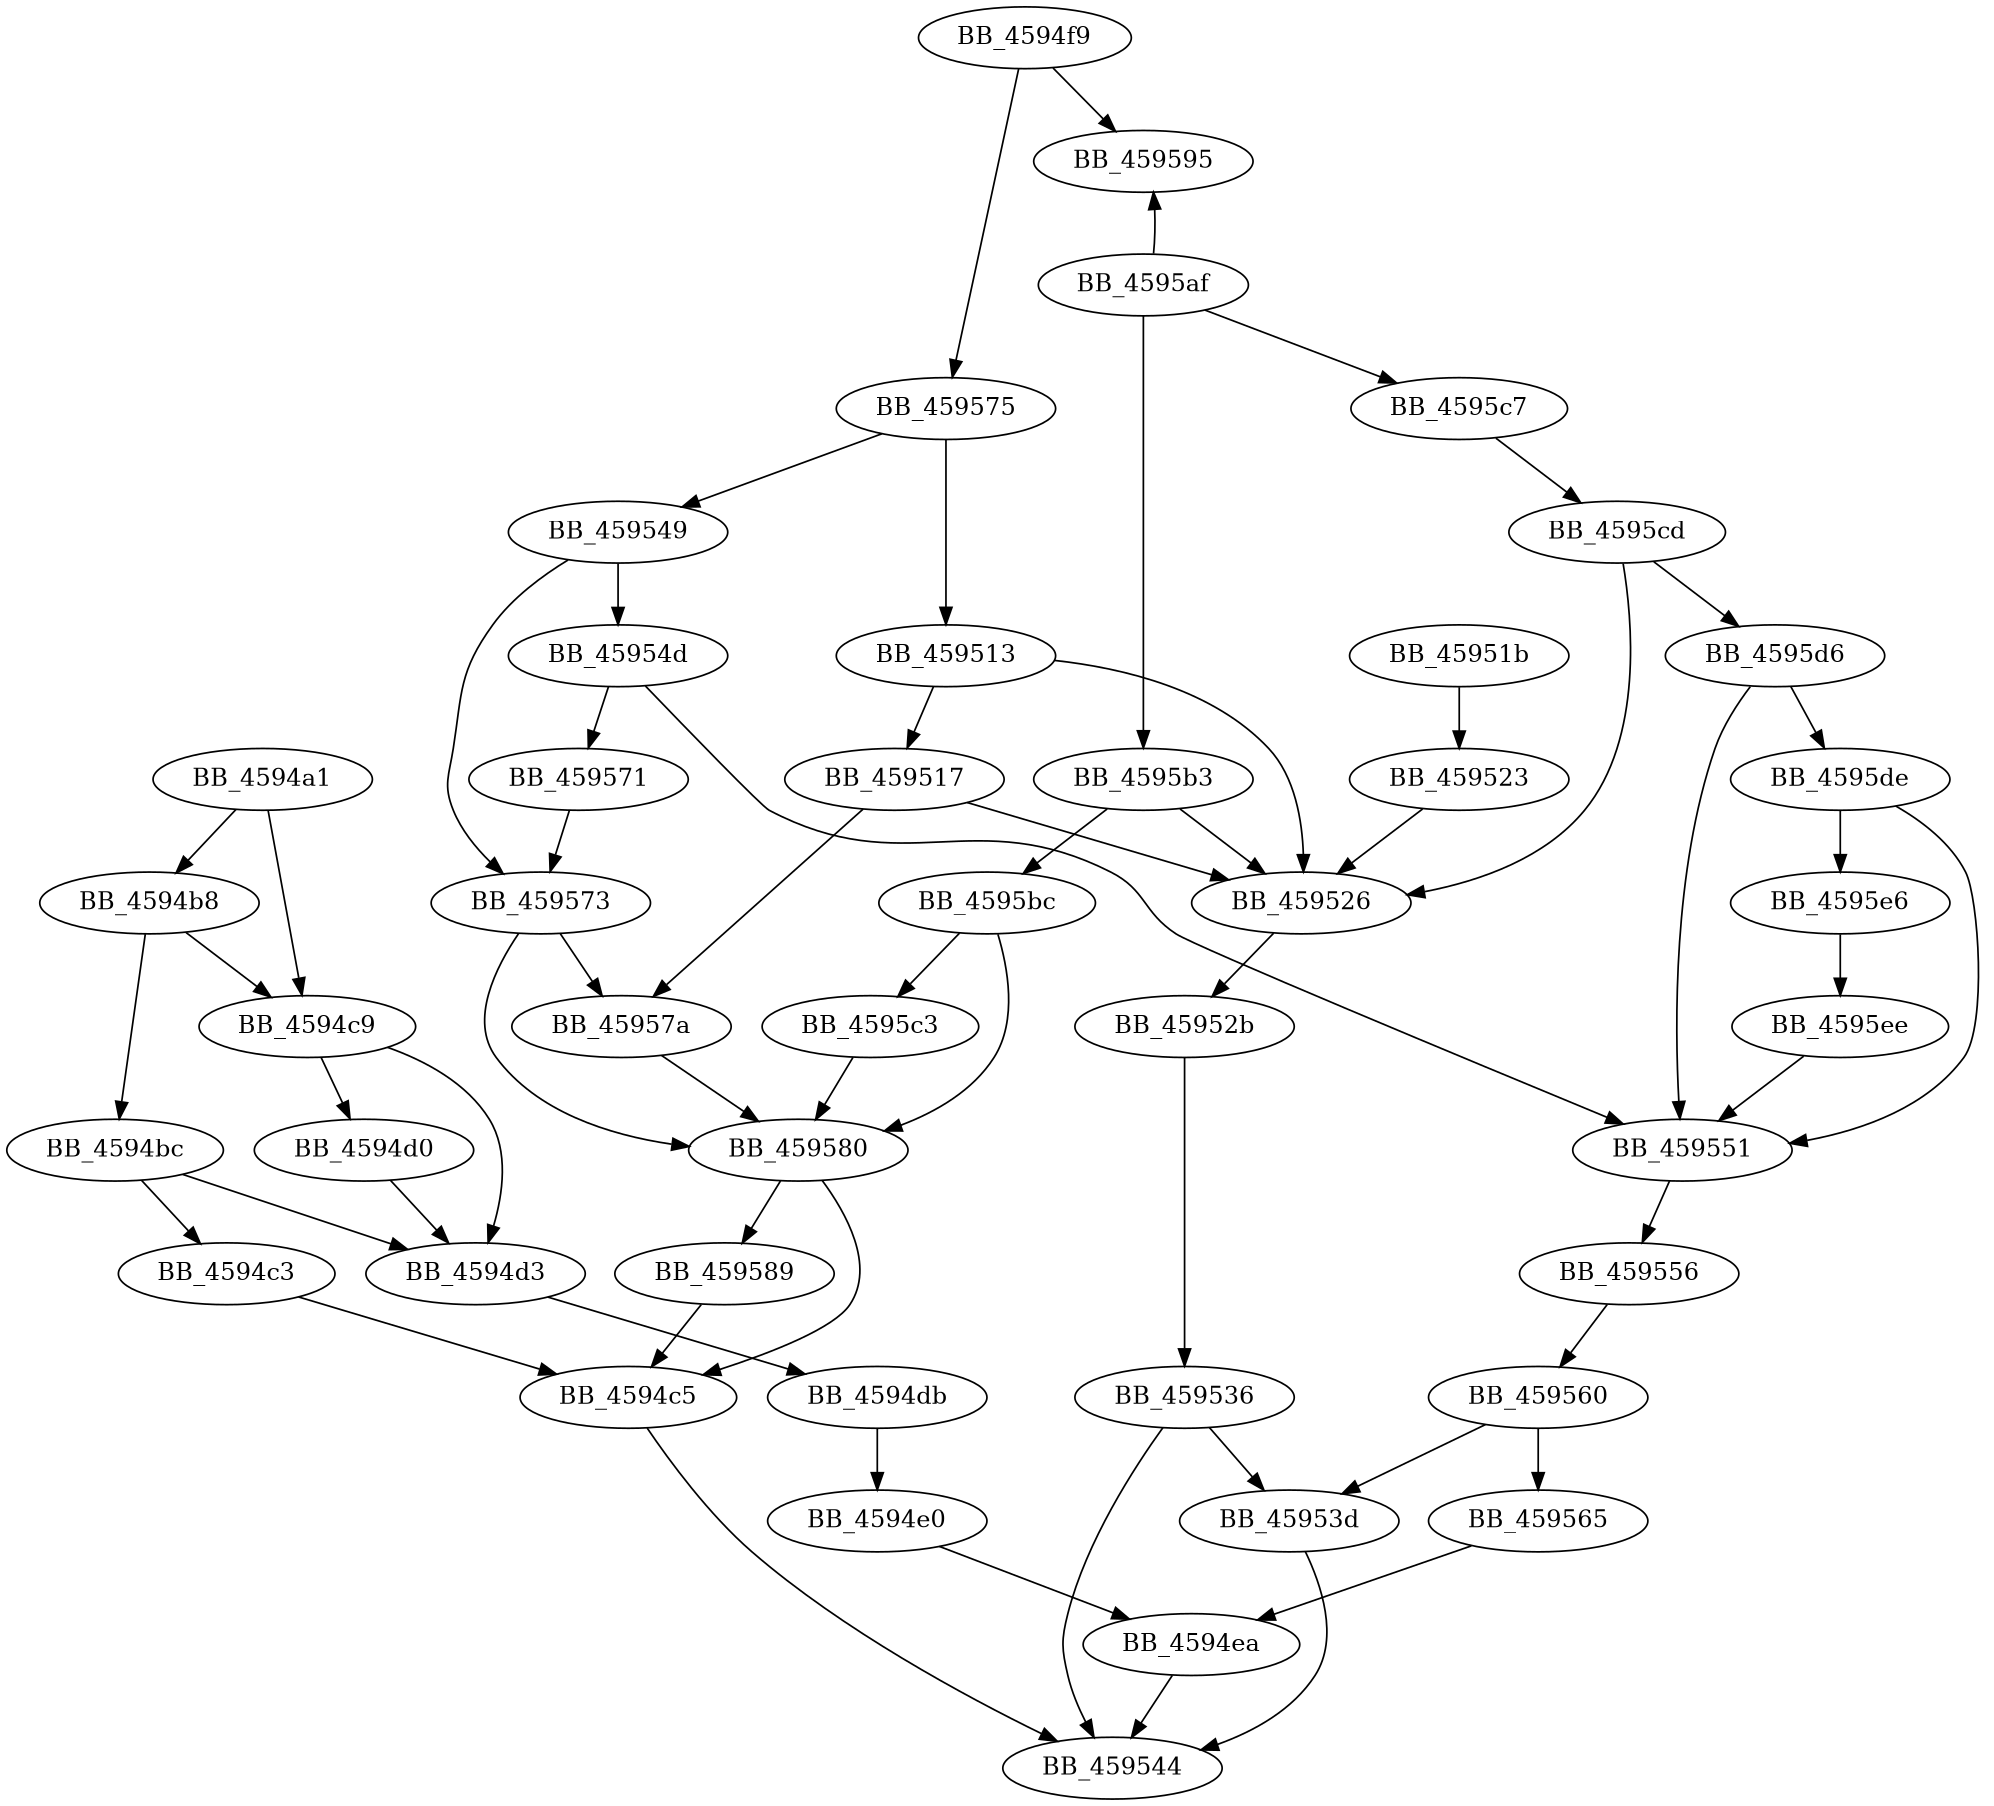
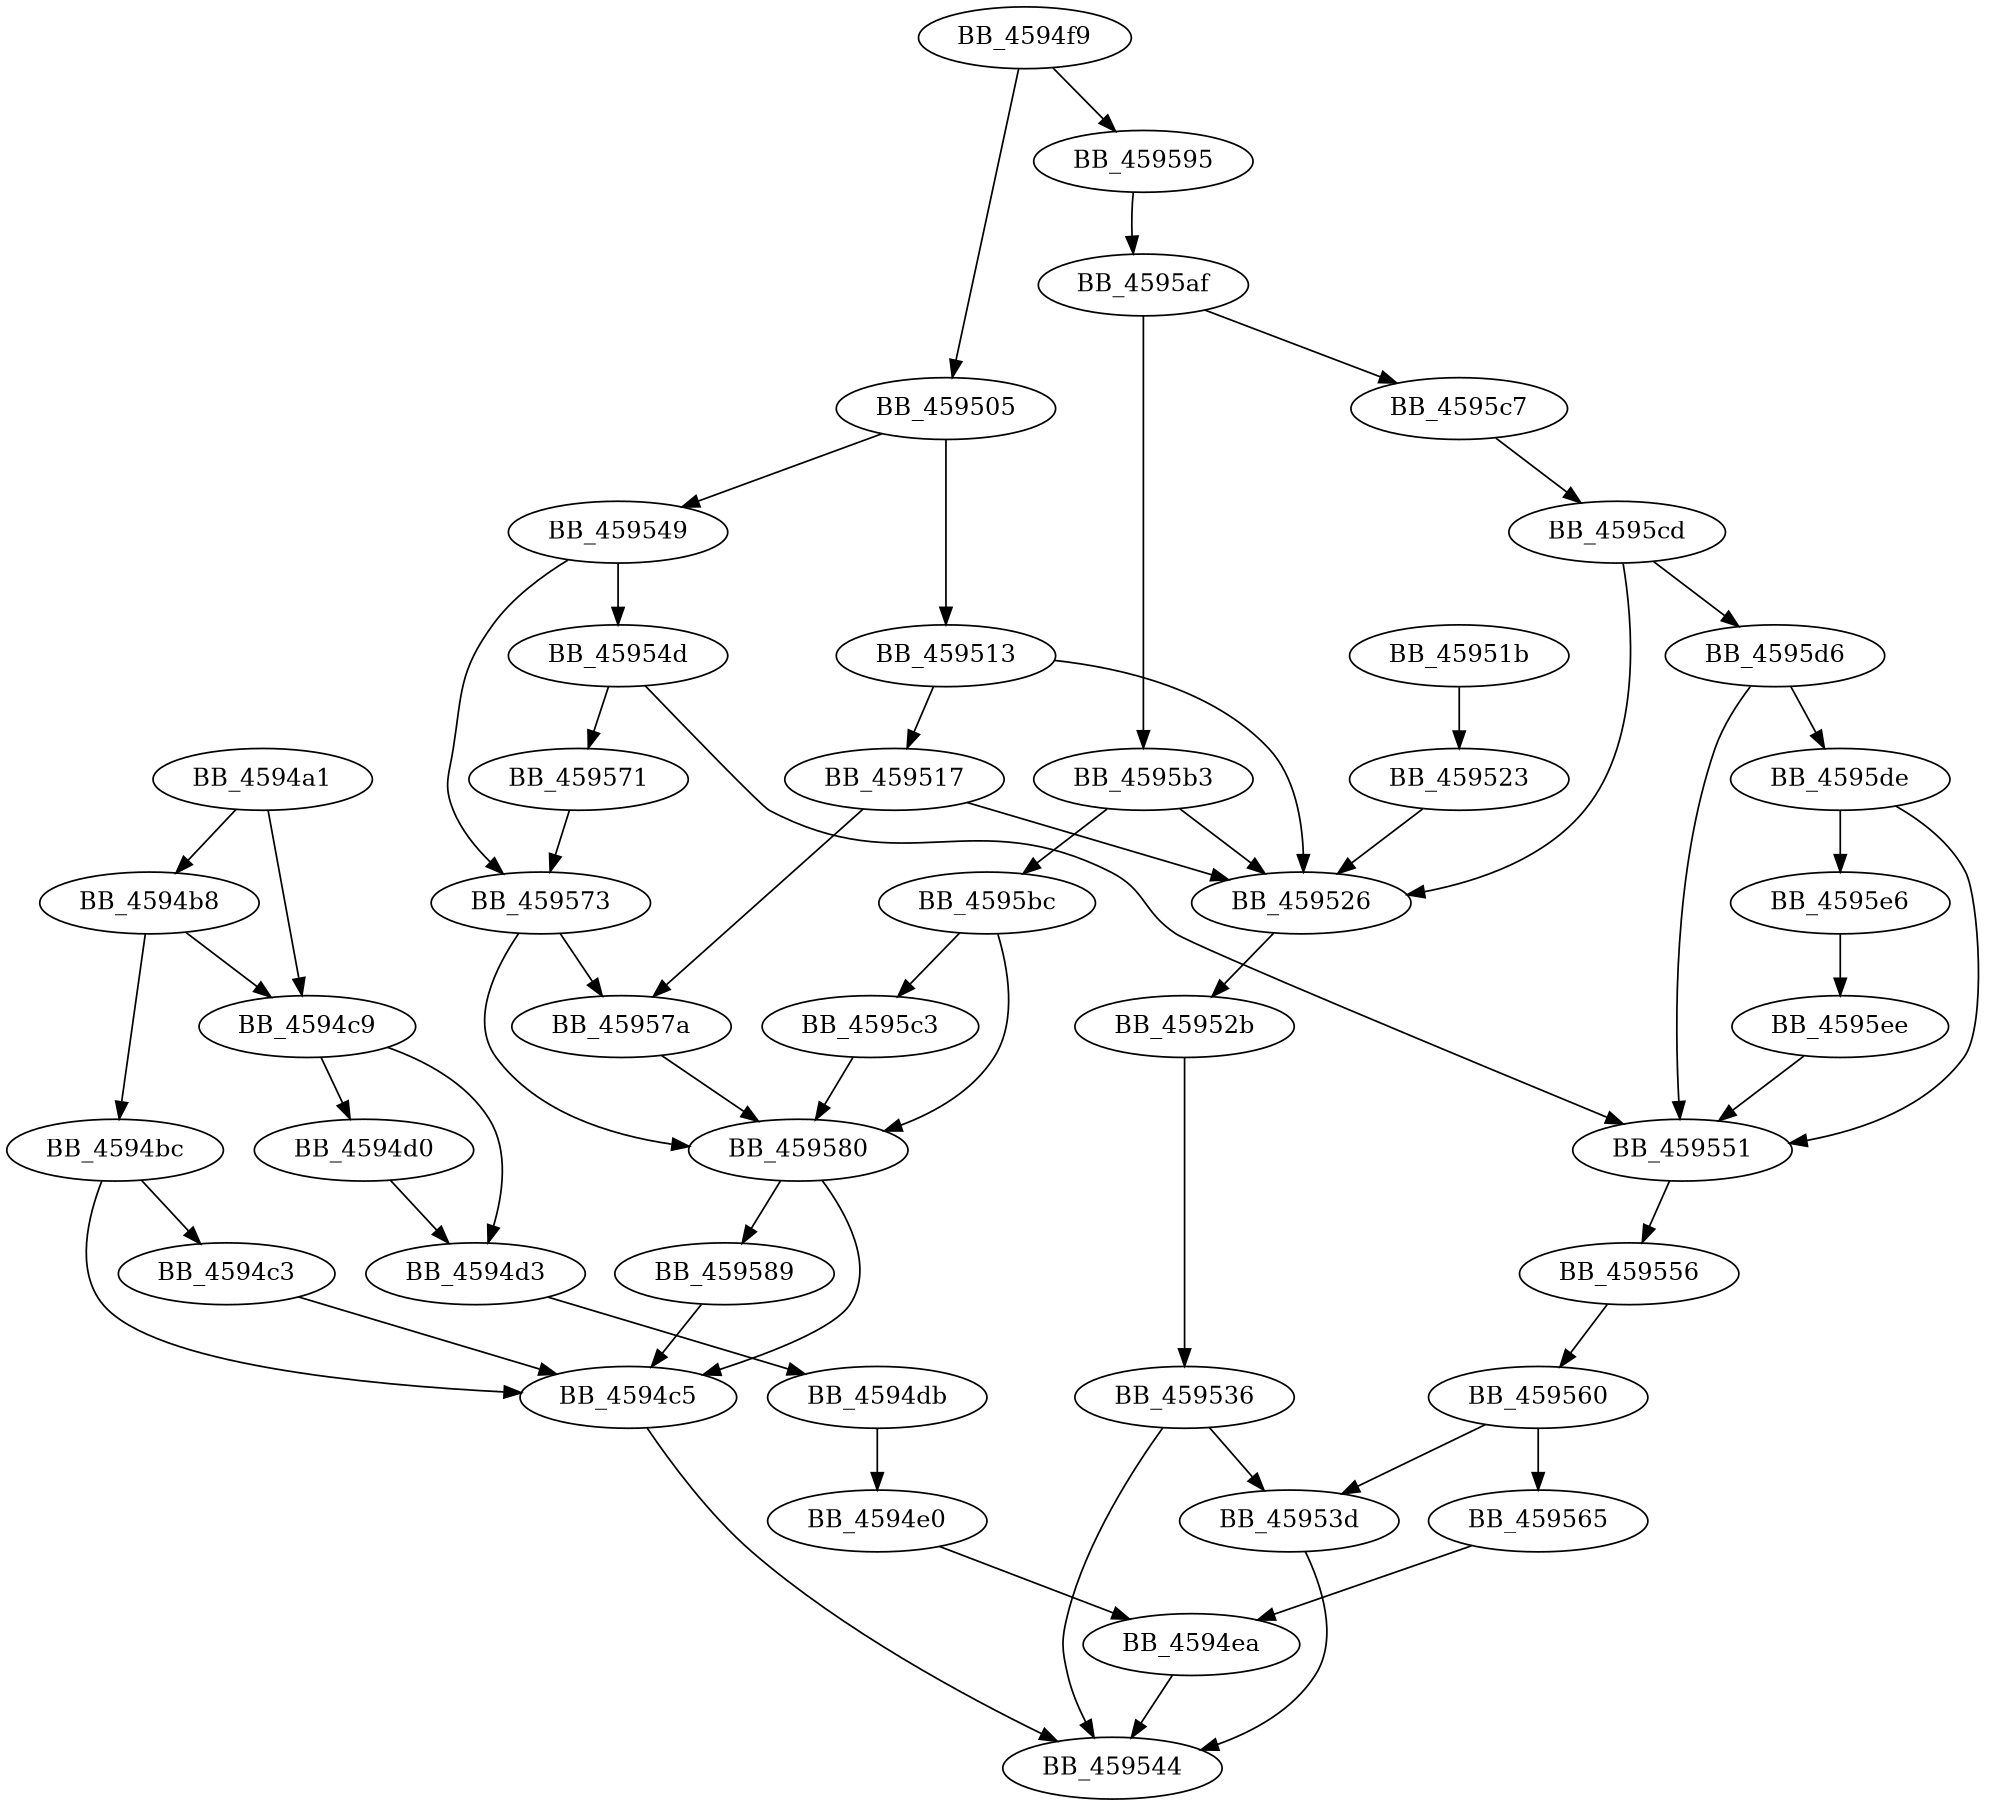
edge "BB_4595af" -> "BB_459595": reversed
node "BB_459575": label "BB_459575" -> "BB_459505"
edge "BB_4594bc" -> "BB_4594d3": now "BB_4594bc" -> "BB_4594c5"
